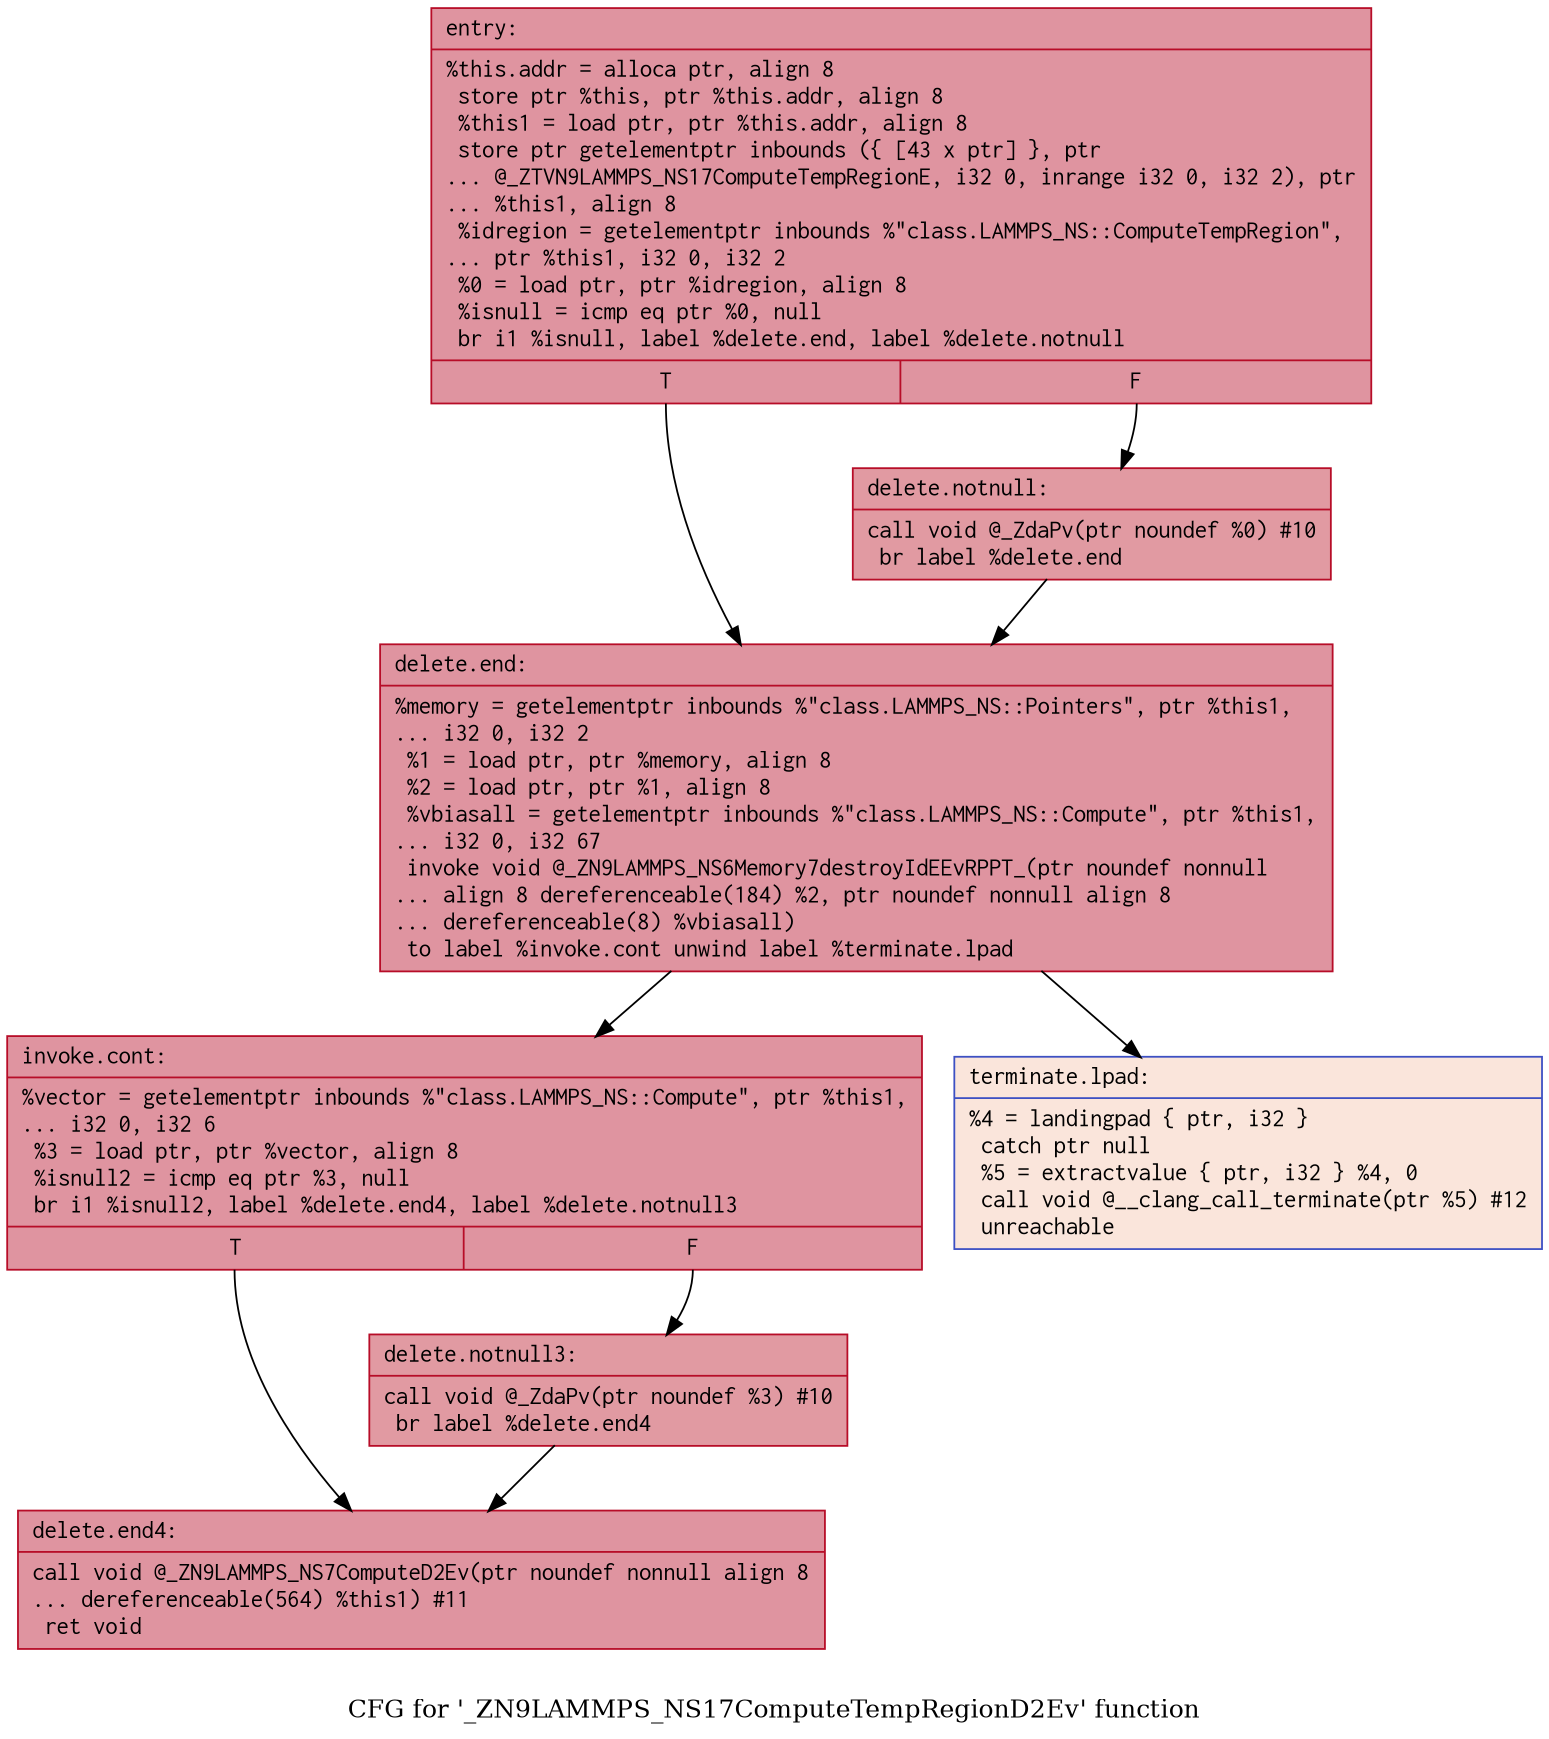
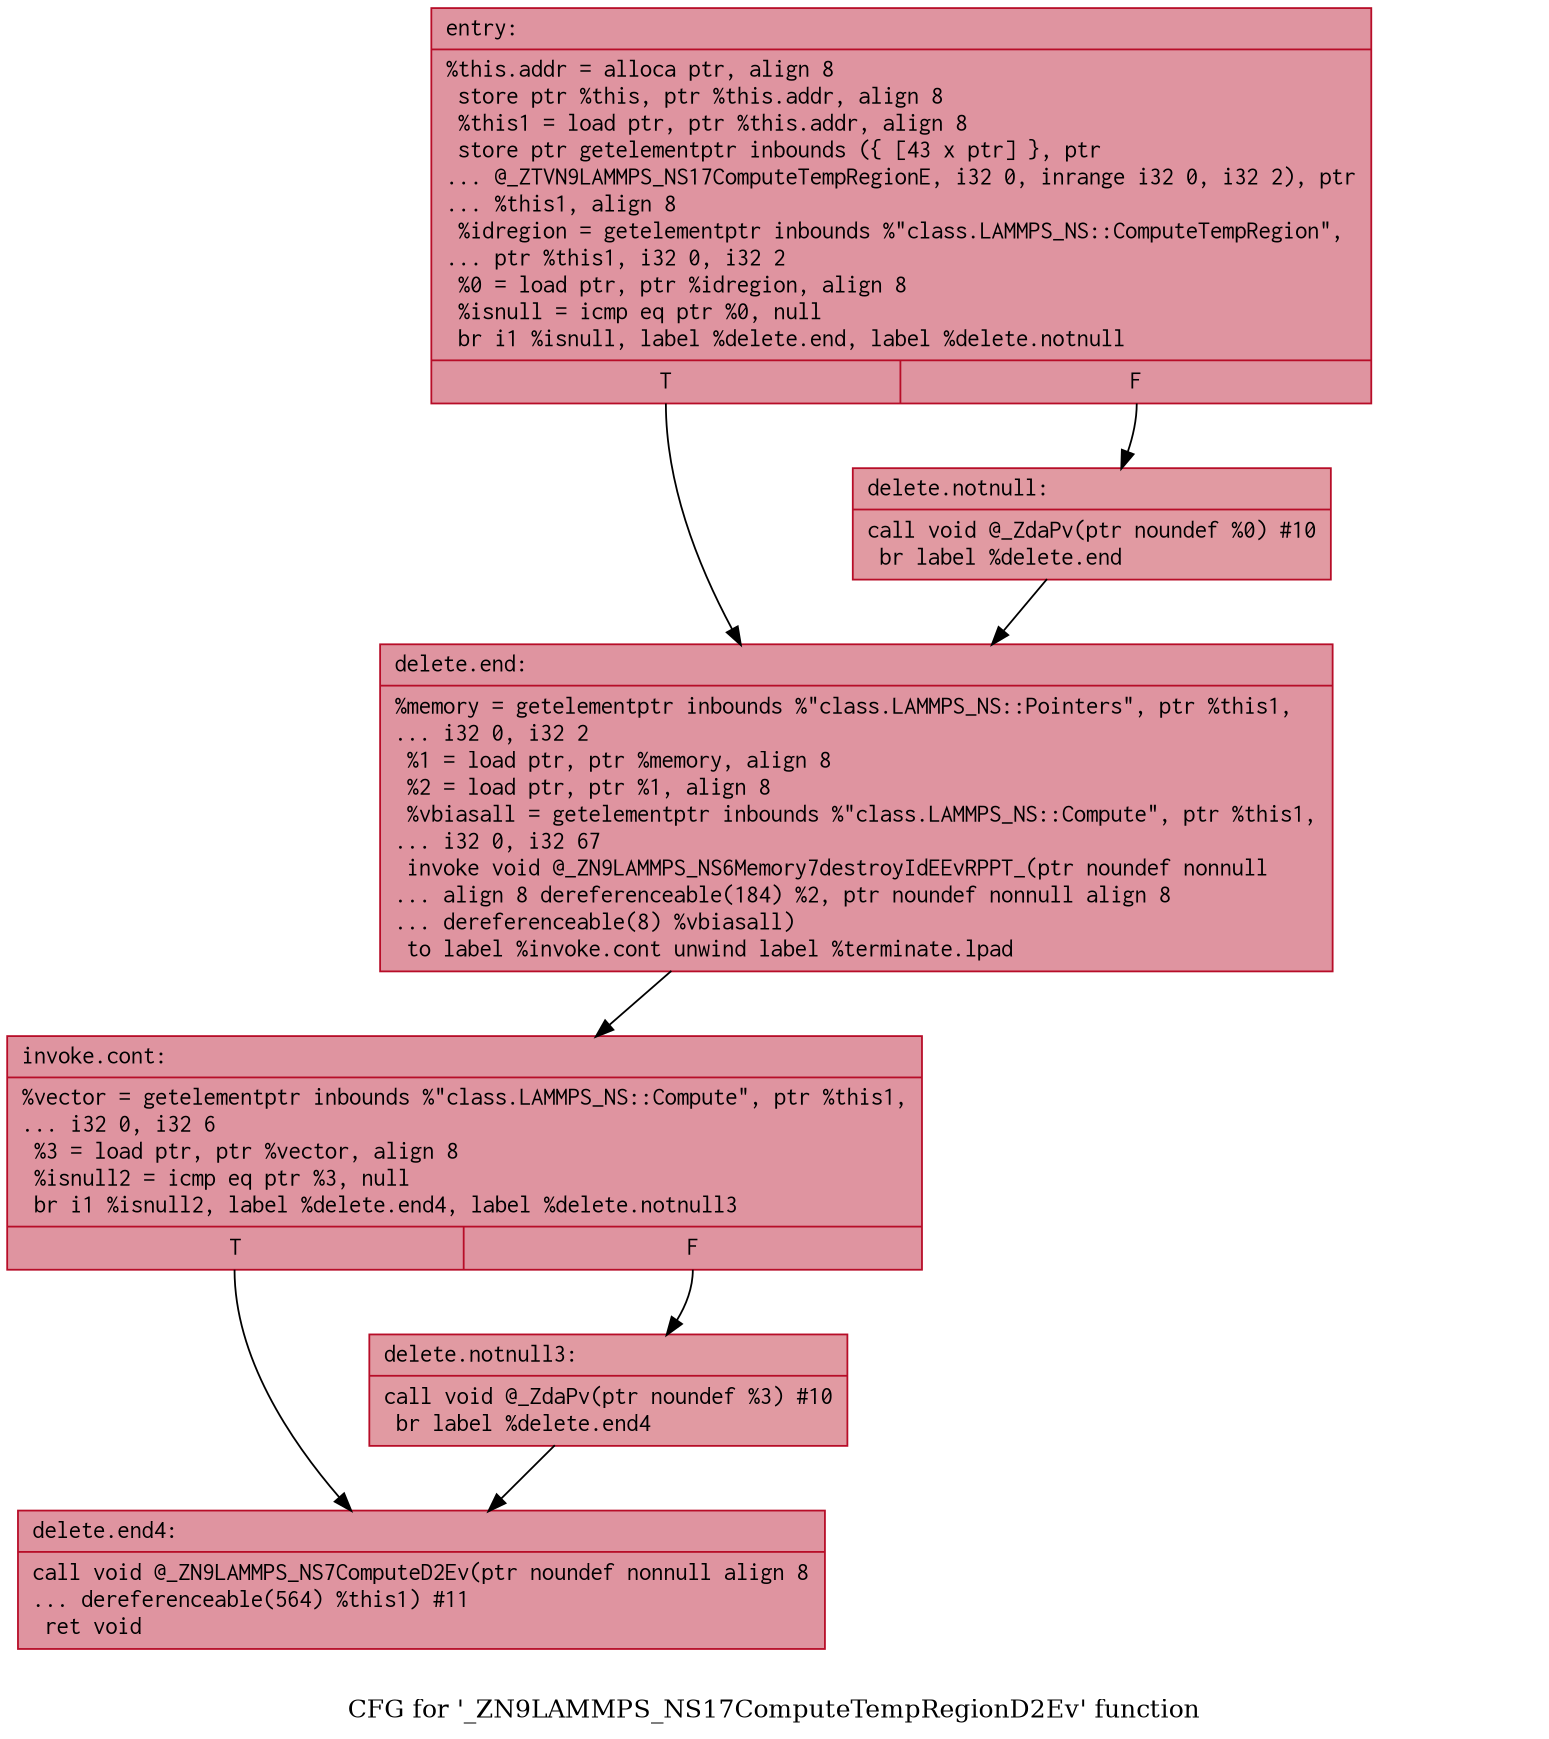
node "terminate.lpad:": removed
